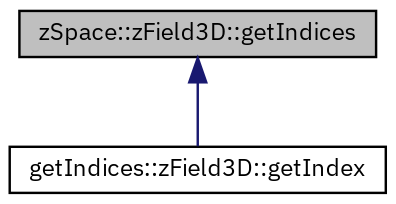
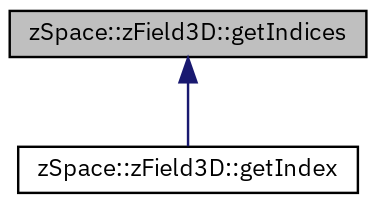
node "getIndices::zField3D::getIndex": label "getIndices::zField3D::getIndex" -> "zSpace::zField3D::getIndex"
